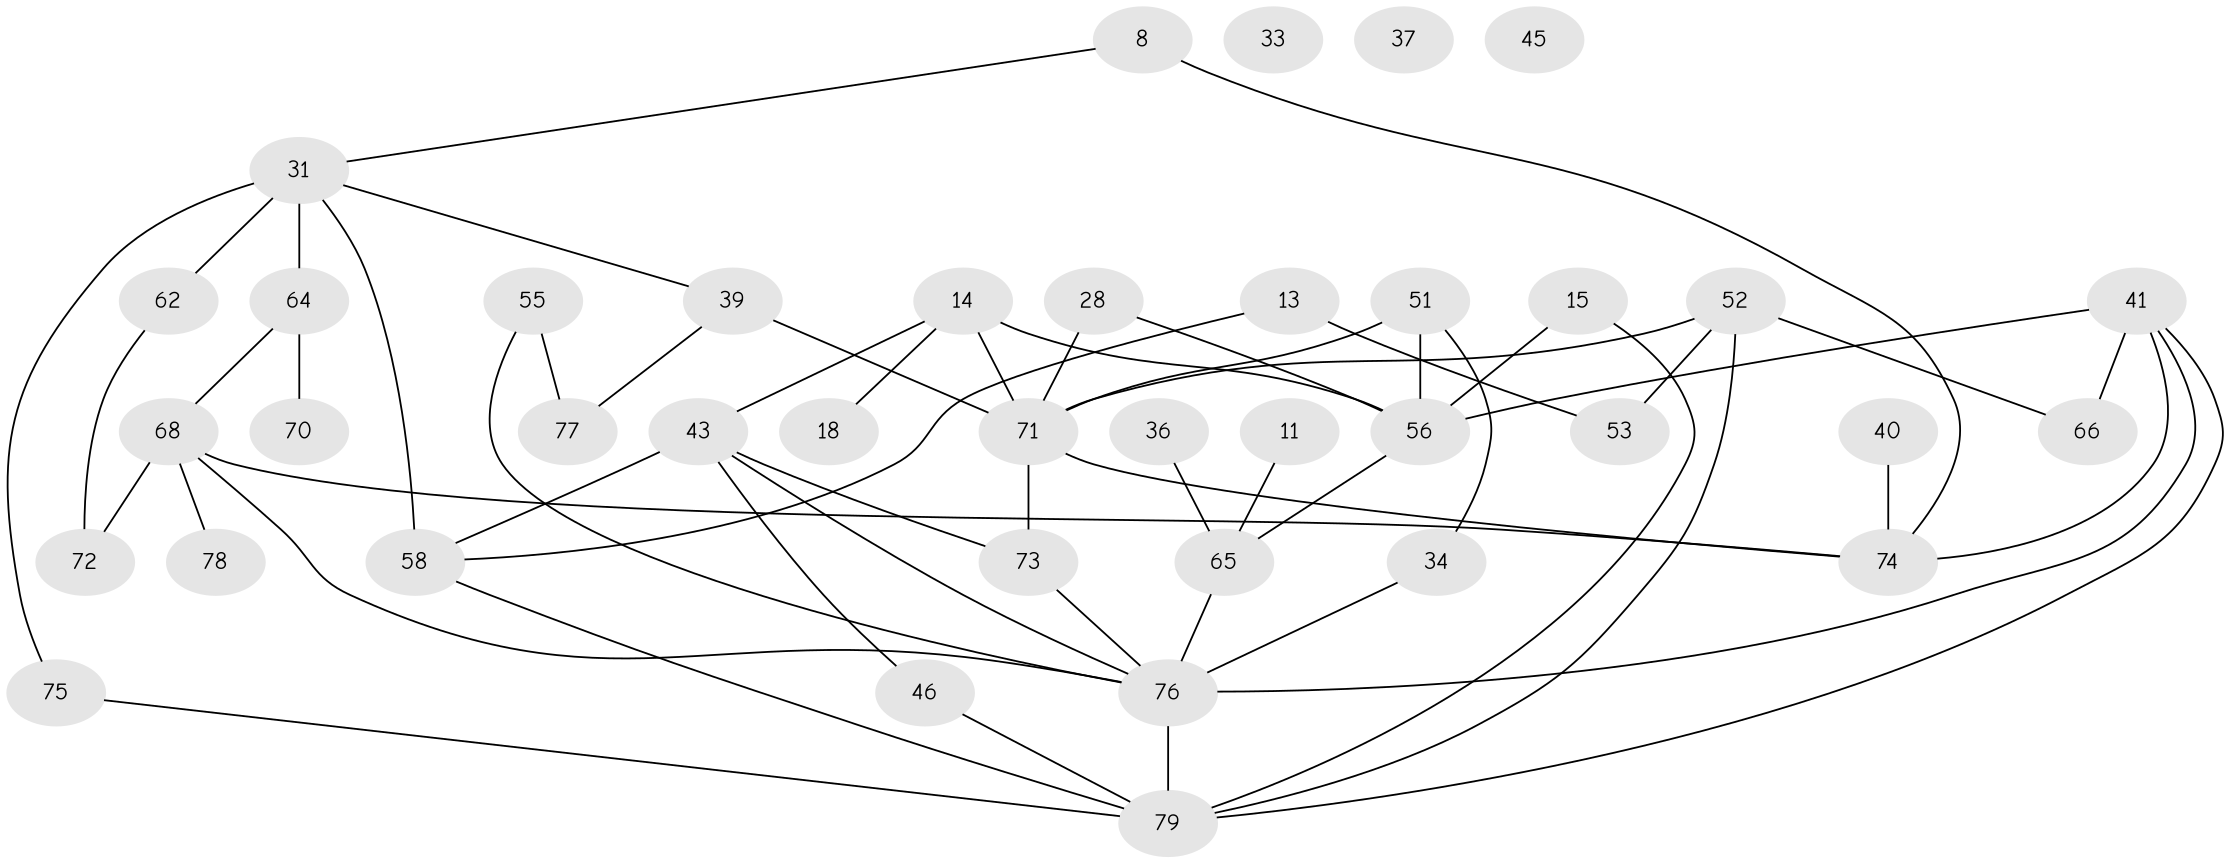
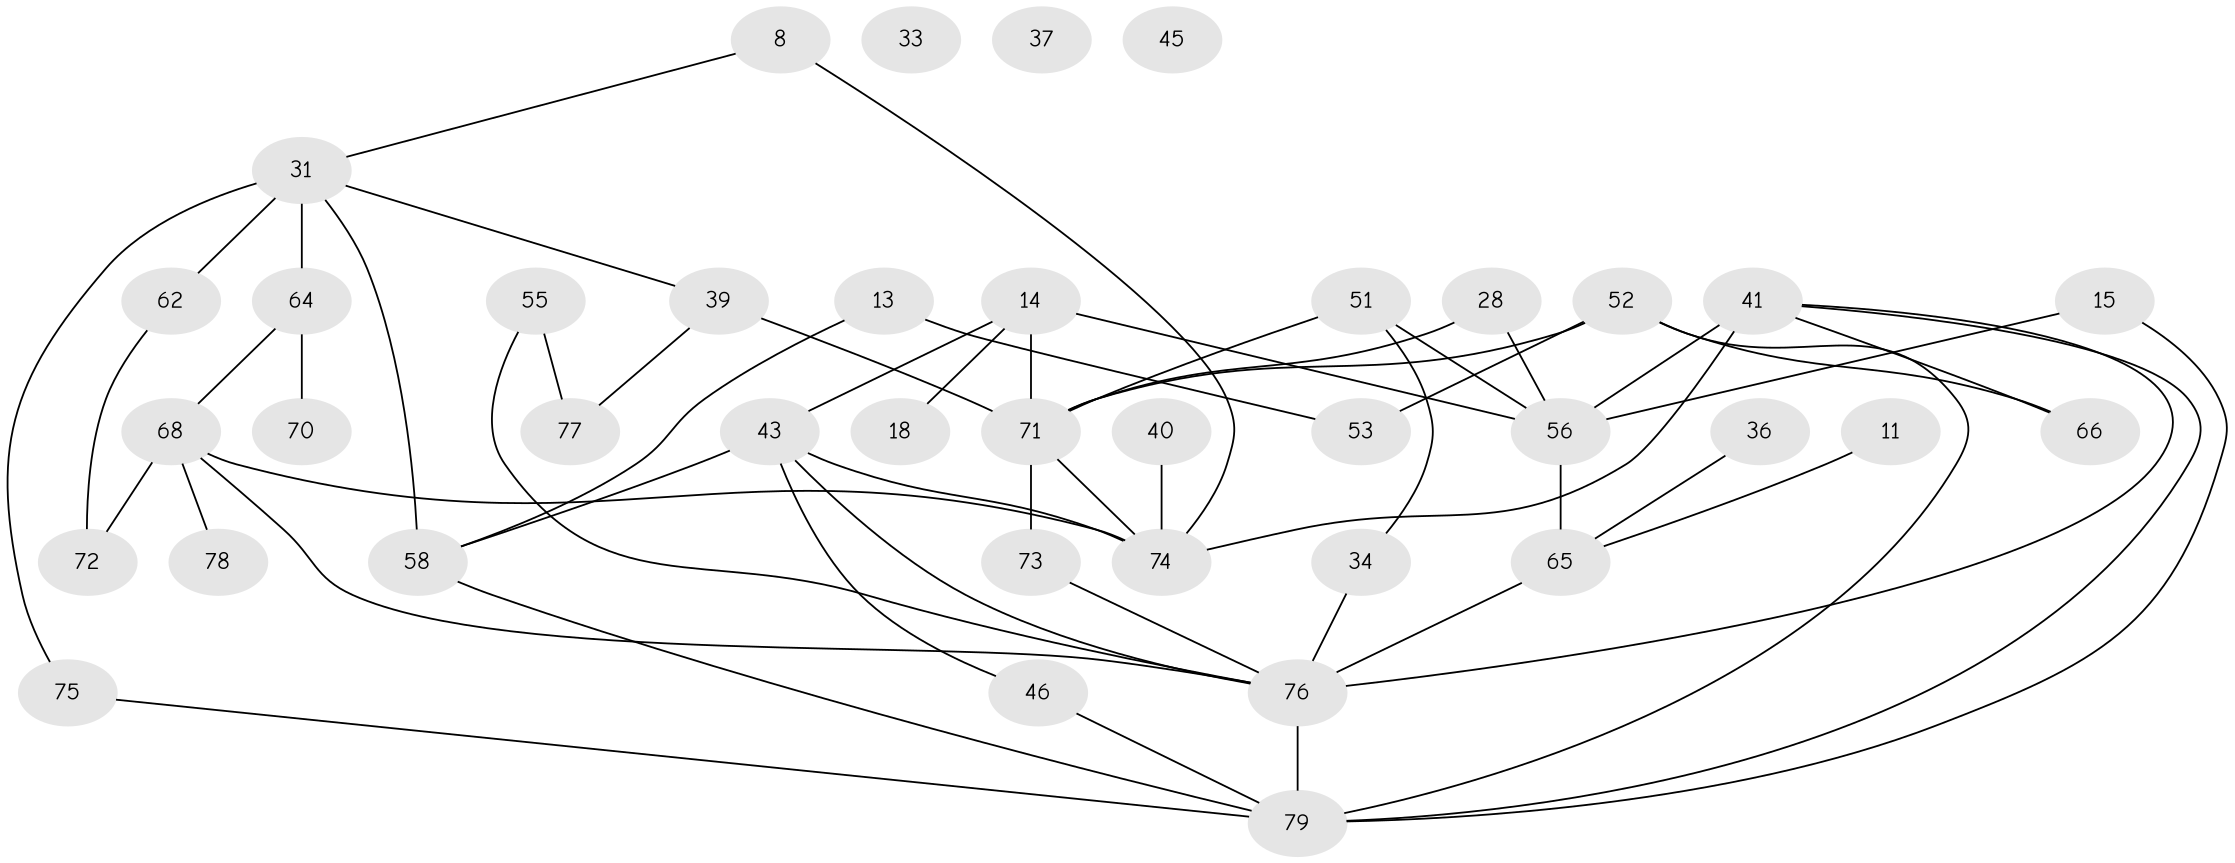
edge "43" -- "73": now "43" -- "74"
